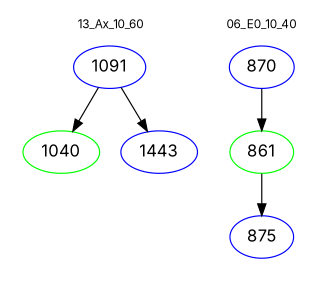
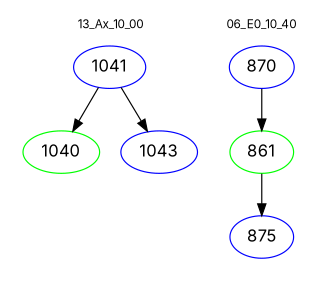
cluster "13_Ax_10_60": label "13_Ax_10_60" -> "13_Ax_10_00"
node "1091": label "1091" -> "1041"
node "1443": label "1443" -> "1043"
